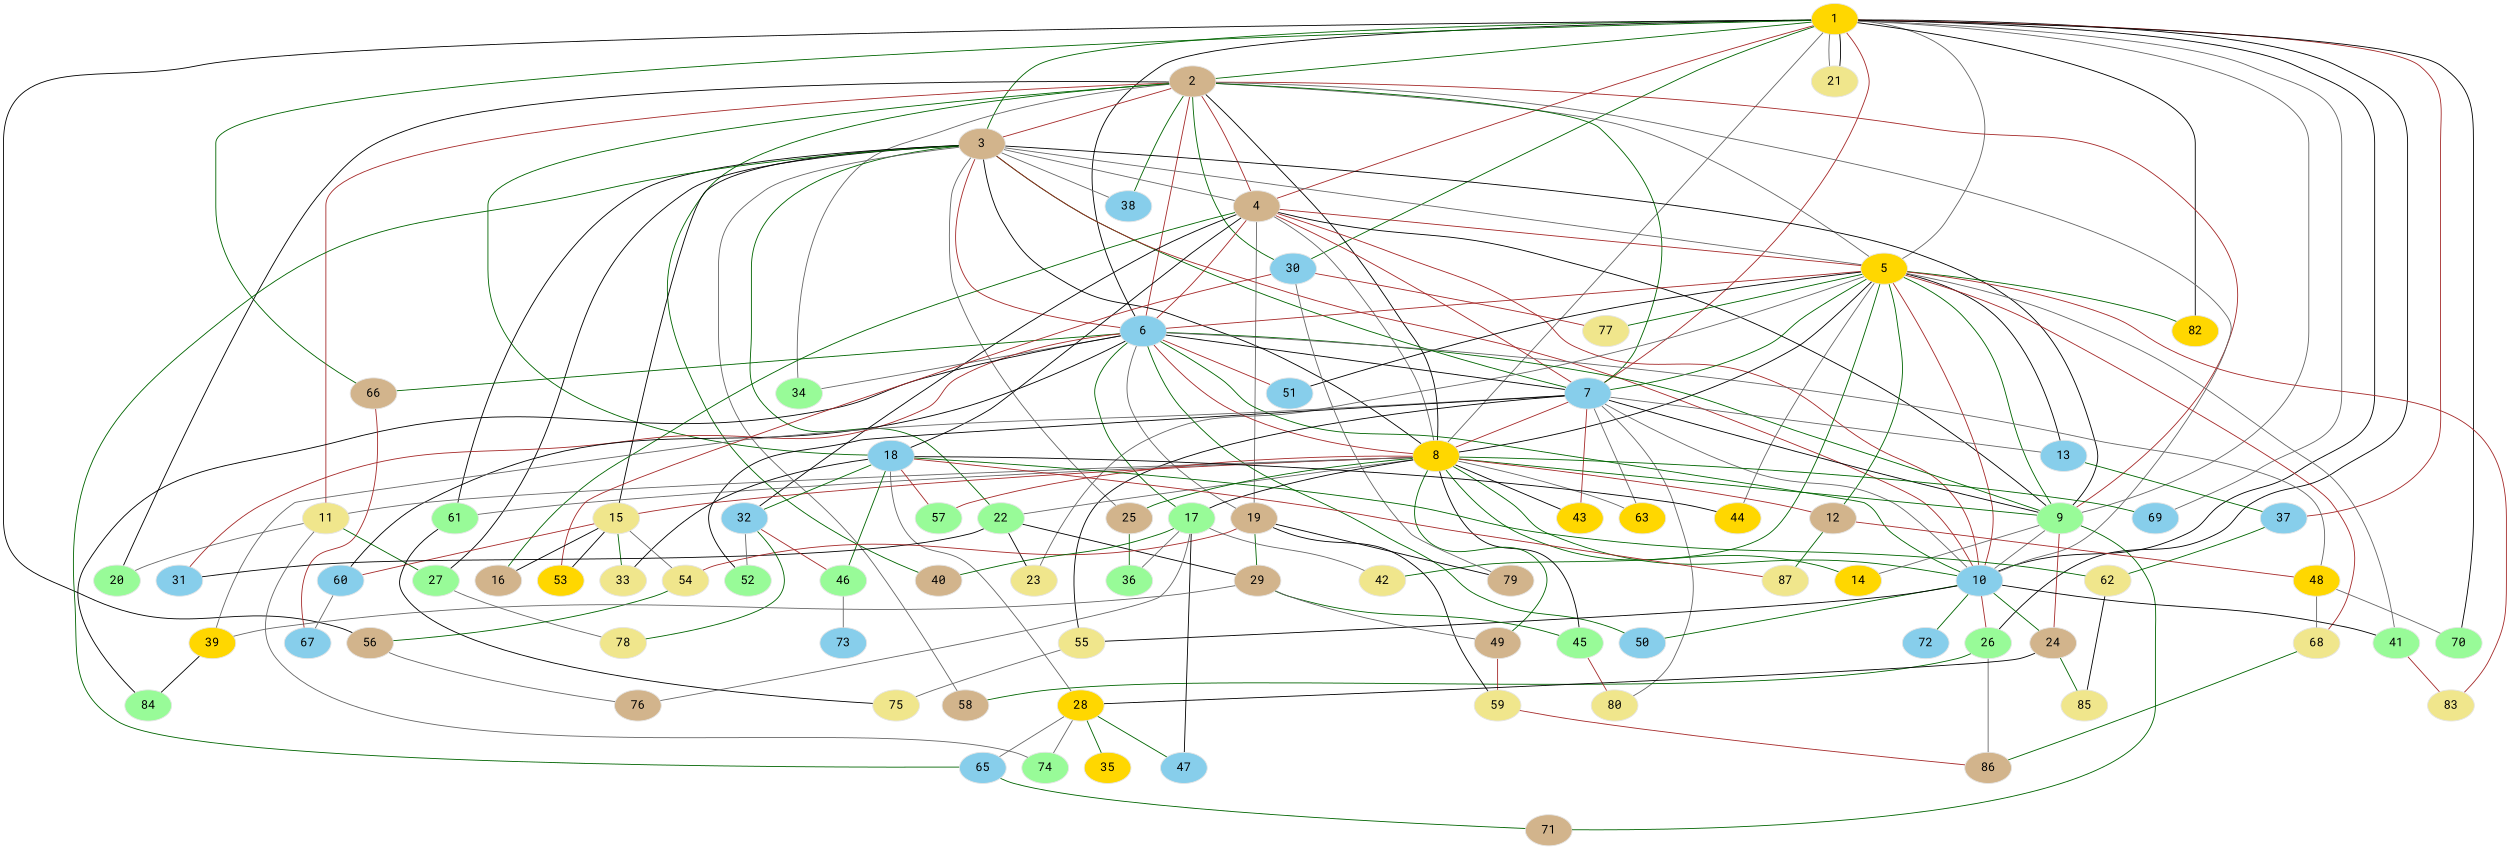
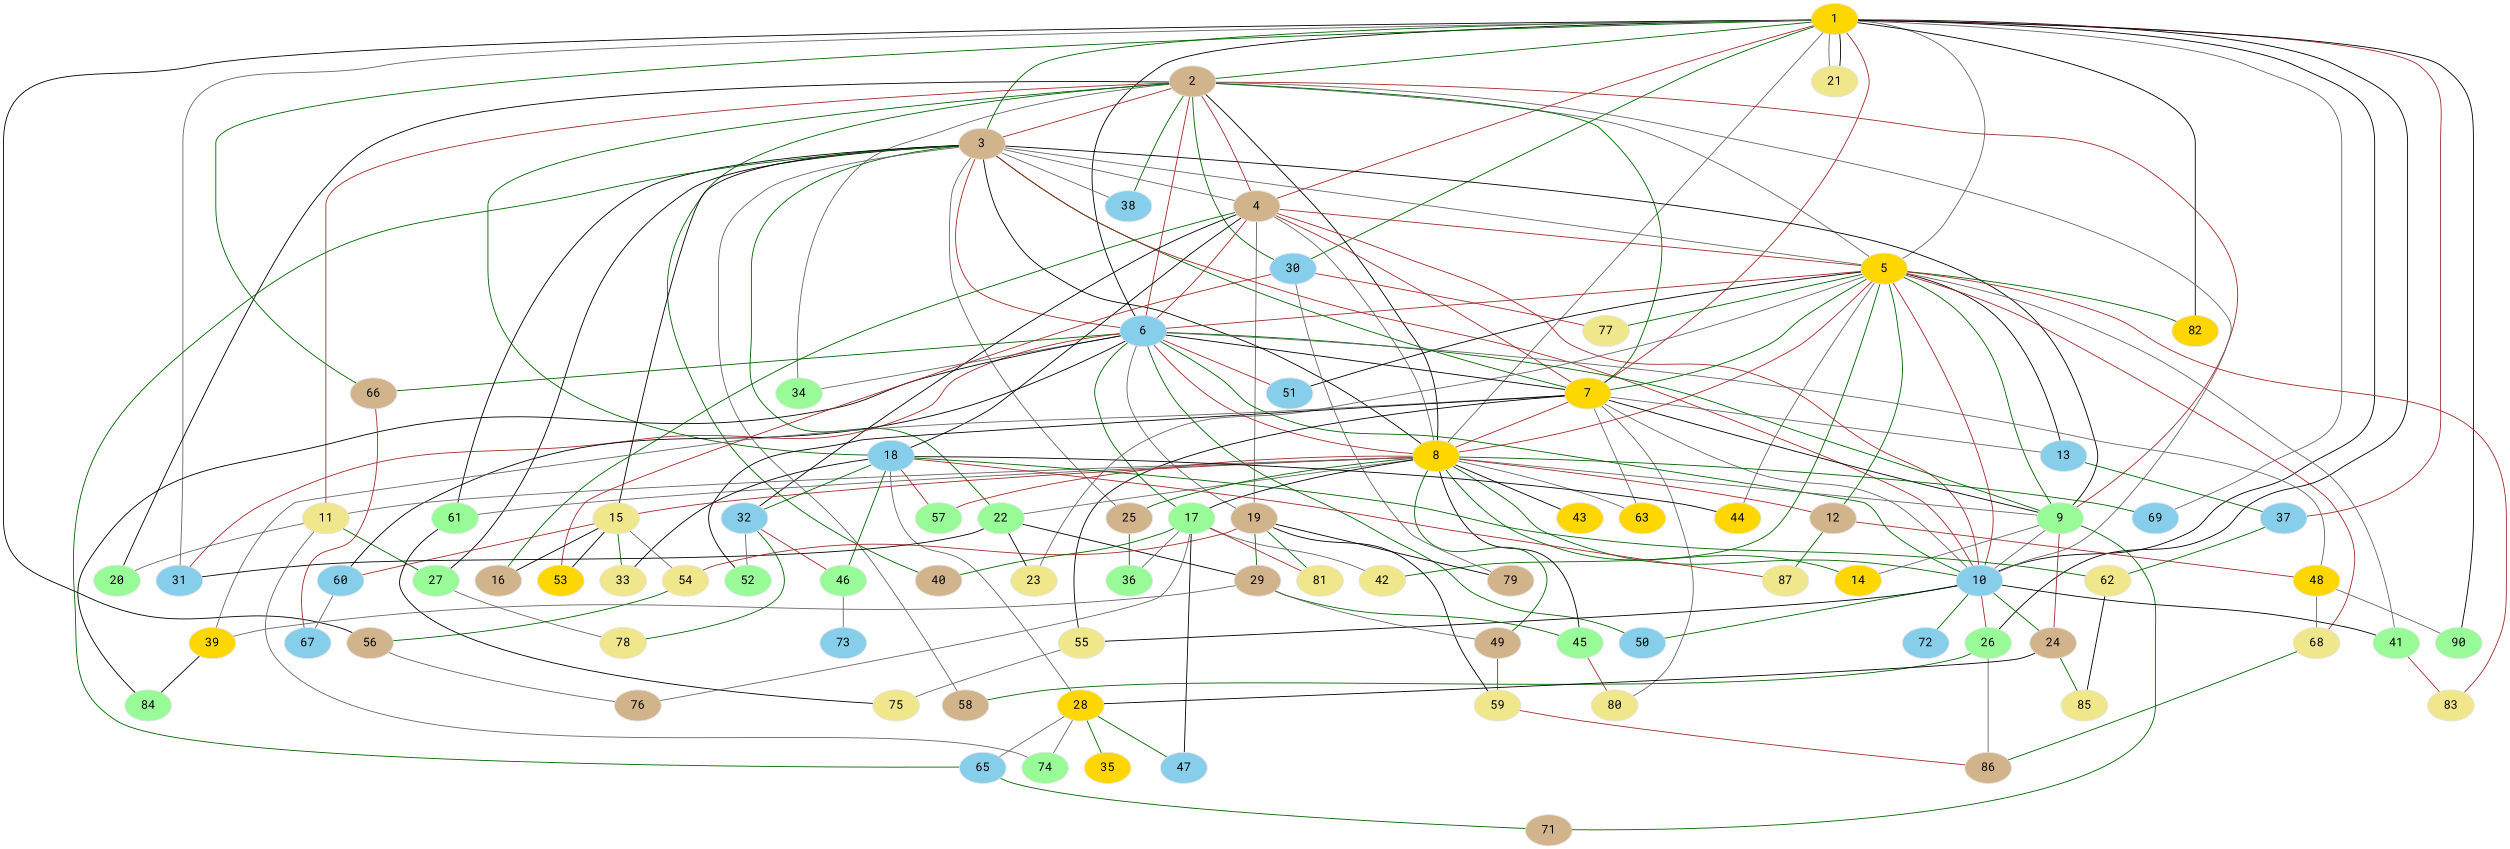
edge "1" -- "9": now "1" -- "31"
edge "4" -- "9": removed
edge "5" -- "8": color black -> brown
node "7": fillcolor skyblue -> gold
edge "7" -- "43": removed
edge "8" -- "9": color darkgreen -> gray40
node "81": added
node "70": label "70" -> "90"
